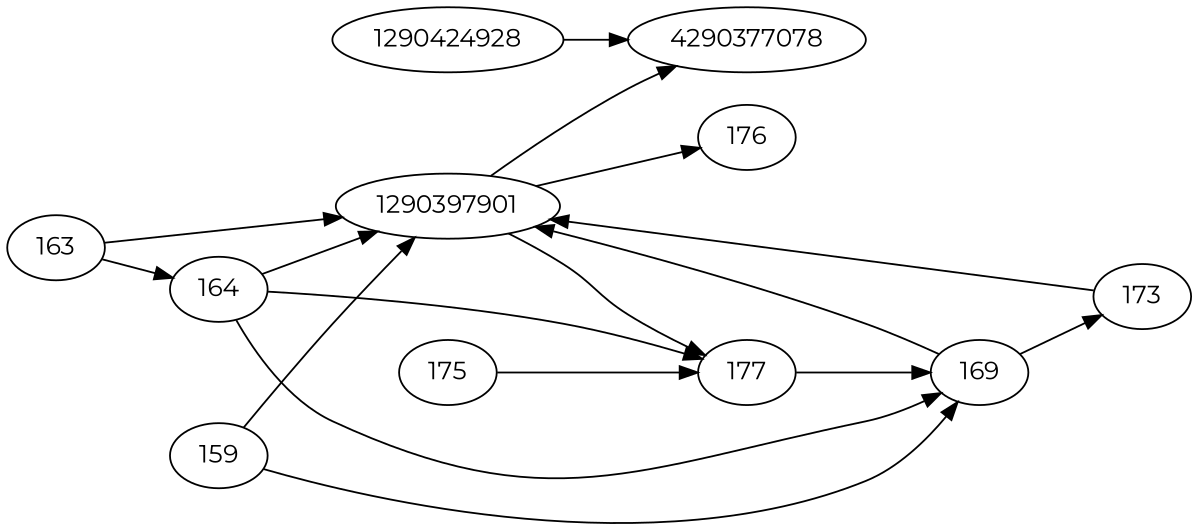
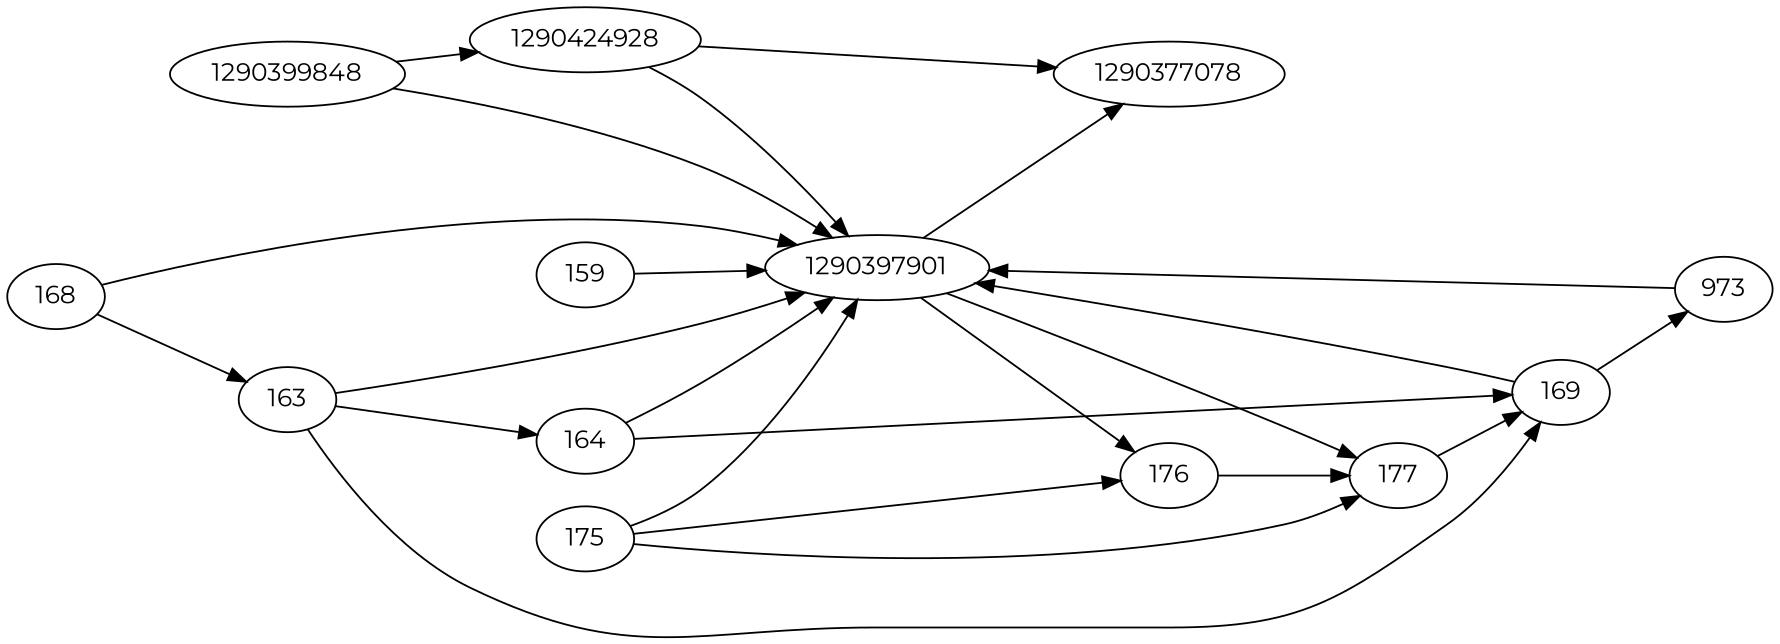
node "4290377078": label "4290377078" -> "1290377078"
node "1290399848": added
edge "1290424928" -> "1290397901": added
node "168": added
node "173": label "173" -> "973"
edge "164" -> "177": now "176" -> "177"
edge "175" -> "1290397901": added
edge "175" -> "176": added
edge "159" -> "169": now "163" -> "169"
